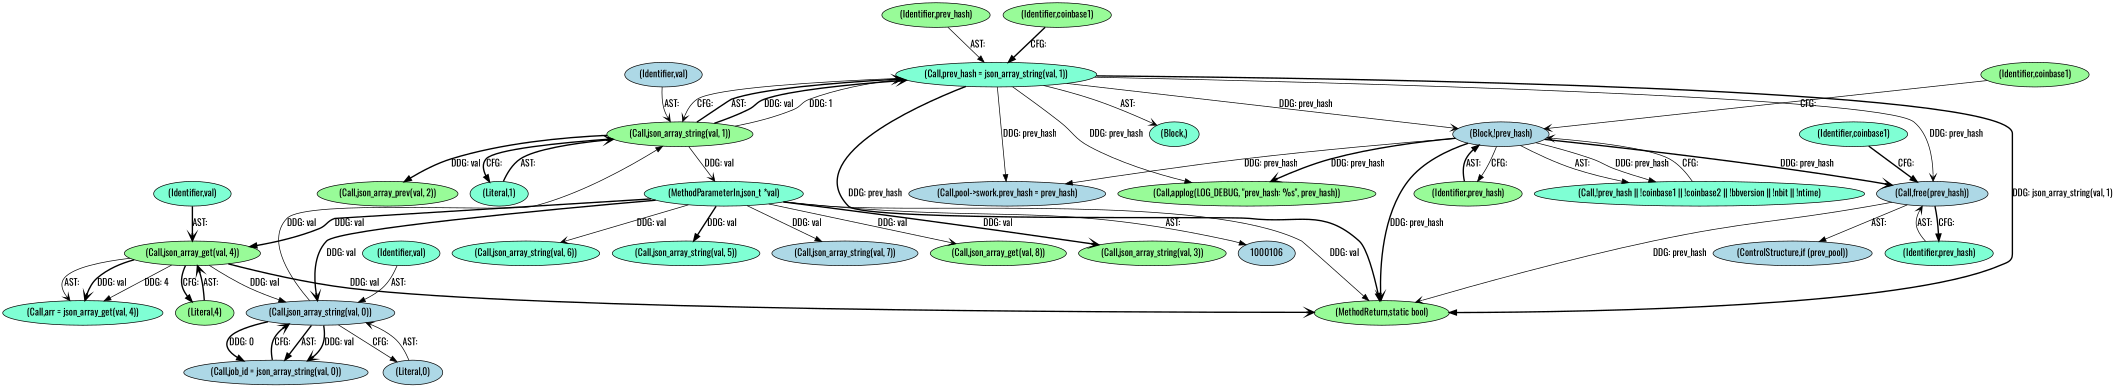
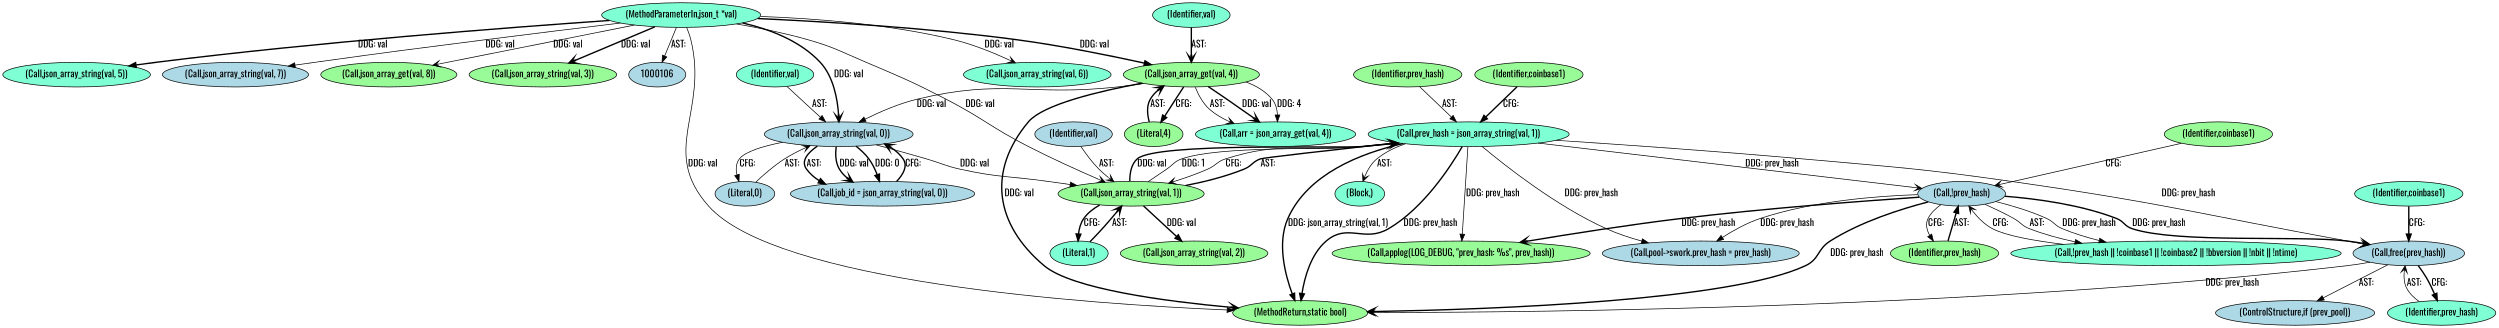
node "(Block,!prev_hash)": label "(Block,!prev_hash)" -> "(Call,!prev_hash)"
edge "(Call,json_array_string(val, 1))" -> "(MethodParameterIn,json_t *val)": reversed
node "(Call,json_array_prev(val, 2))": label "(Call,json_array_prev(val, 2))" -> "(Call,json_array_string(val, 2))"
